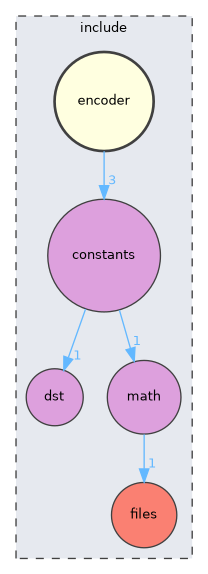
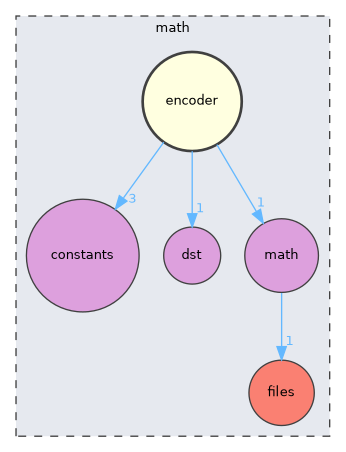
cluster "include": label "include" -> "math"
edge "constants" -> "math": now "encoder" -> "math"
edge "constants" -> "dst": now "encoder" -> "dst"
